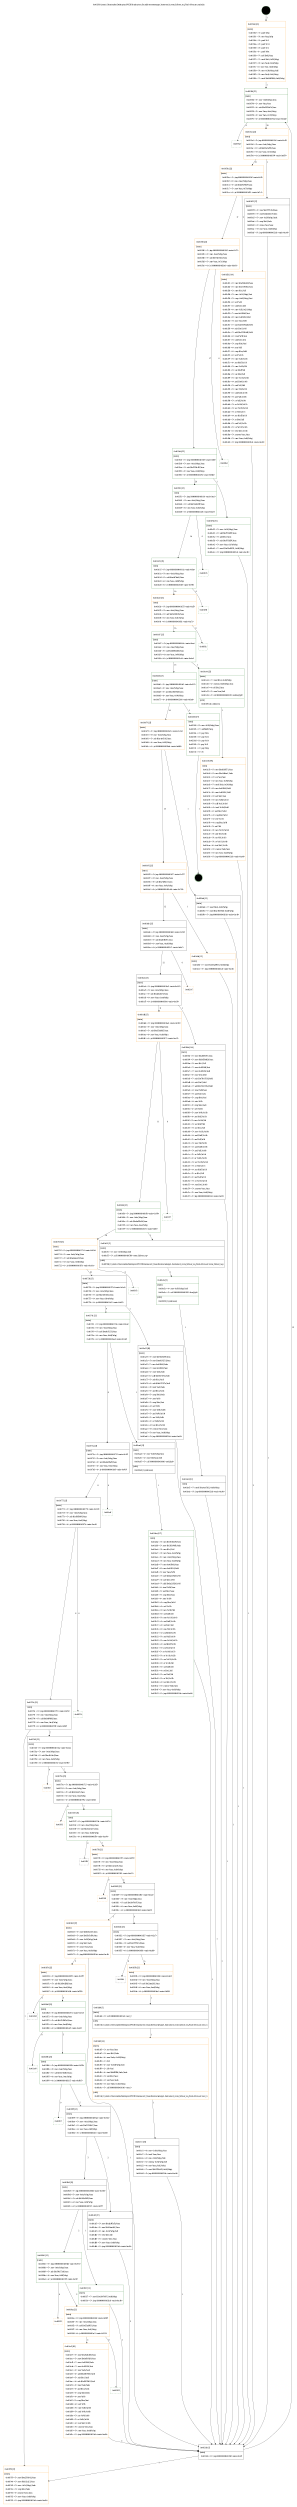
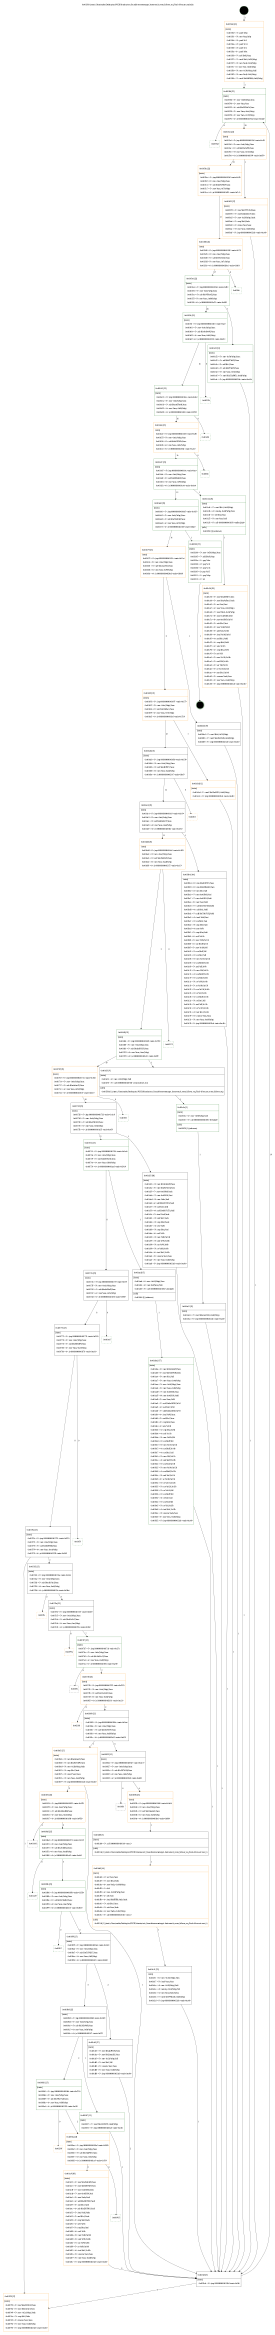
node "0x401b99 [27]": color black -> darkorange
node "0x401d21 [164]": removed
